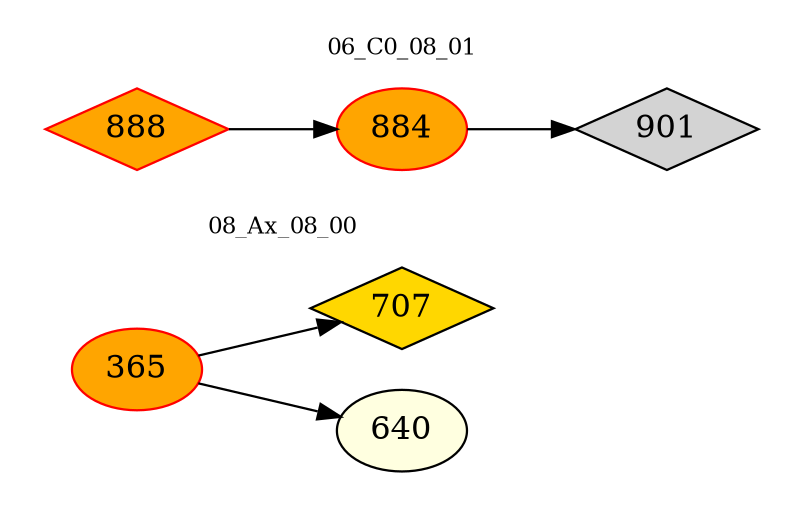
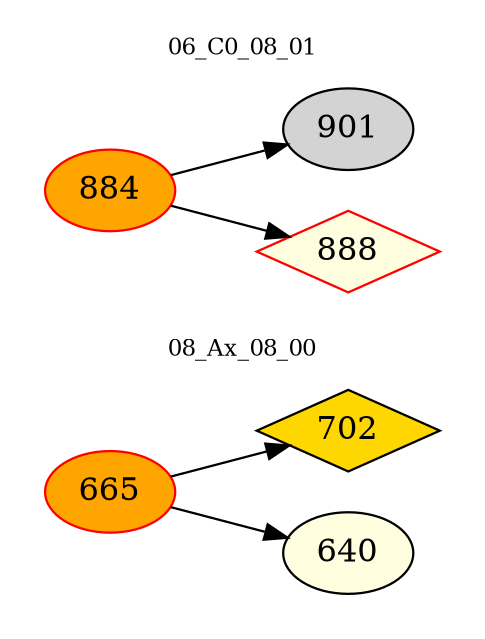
node "888": fillcolor orange -> lightyellow
edge "888" -> "884": reversed
node "901": shape diamond -> ellipse
node "707": label "707" -> "702"
node "365": label "365" -> "665"
